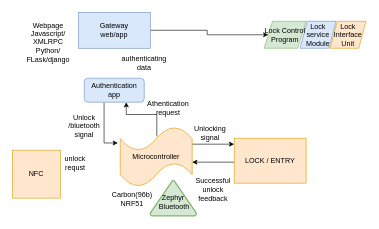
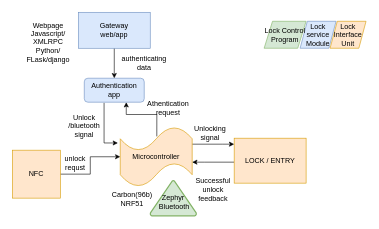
edge "Gateway web/app" -> "Lock Control Program": now "Gateway web/app" -> "Authentication app"
edge "NFC" -> "Microcontroller": added
